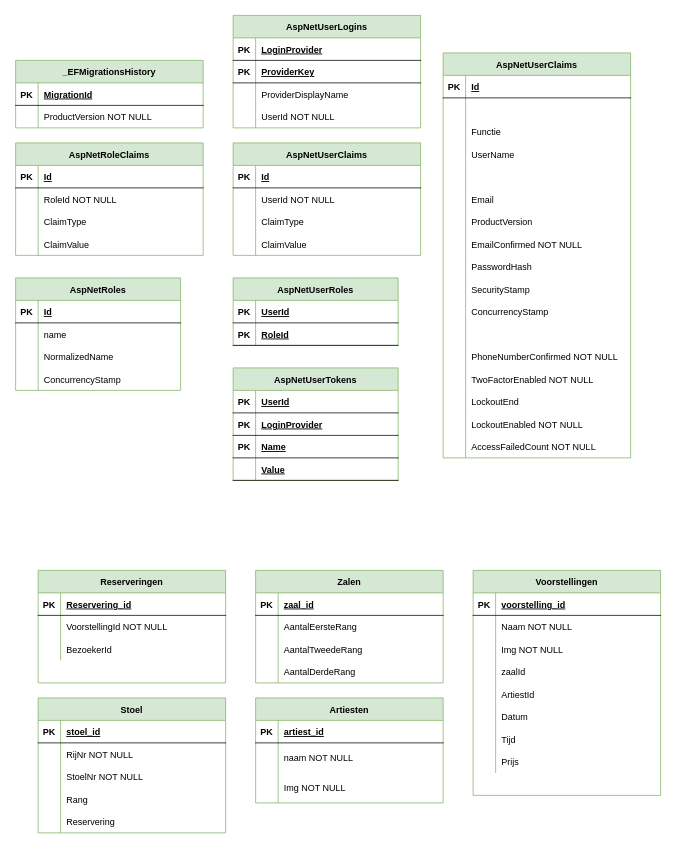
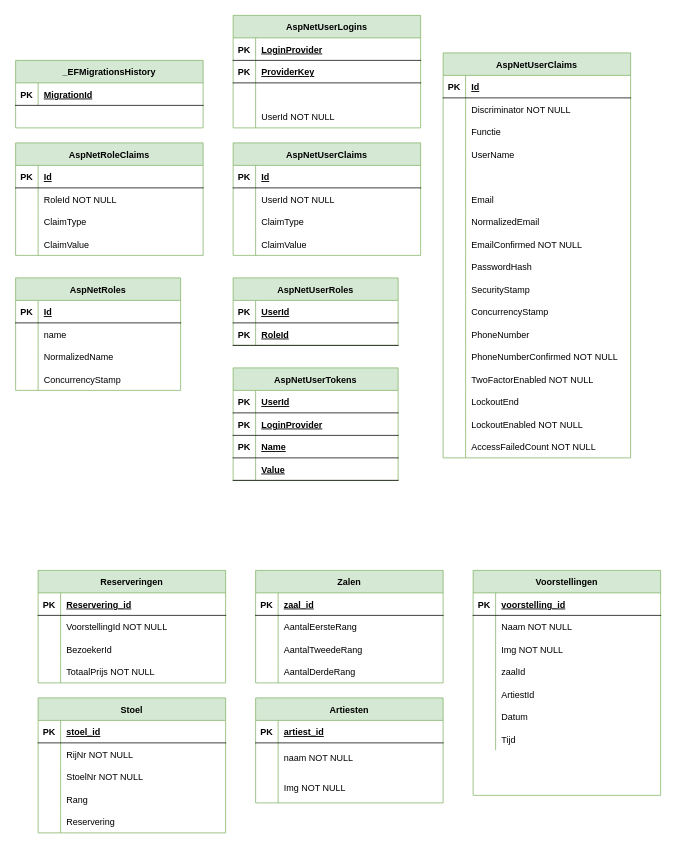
node "ProviderDisplayName": removed
node "Discriminator NOT NULL": added
node "ProductVersion NOT NULL": removed
node "ProductVersion": label "ProductVersion" -> "NormalizedEmail"
node "PhoneNumber": added
node "TotaalPrijs NOT NULL": added
node "Prijs": removed
